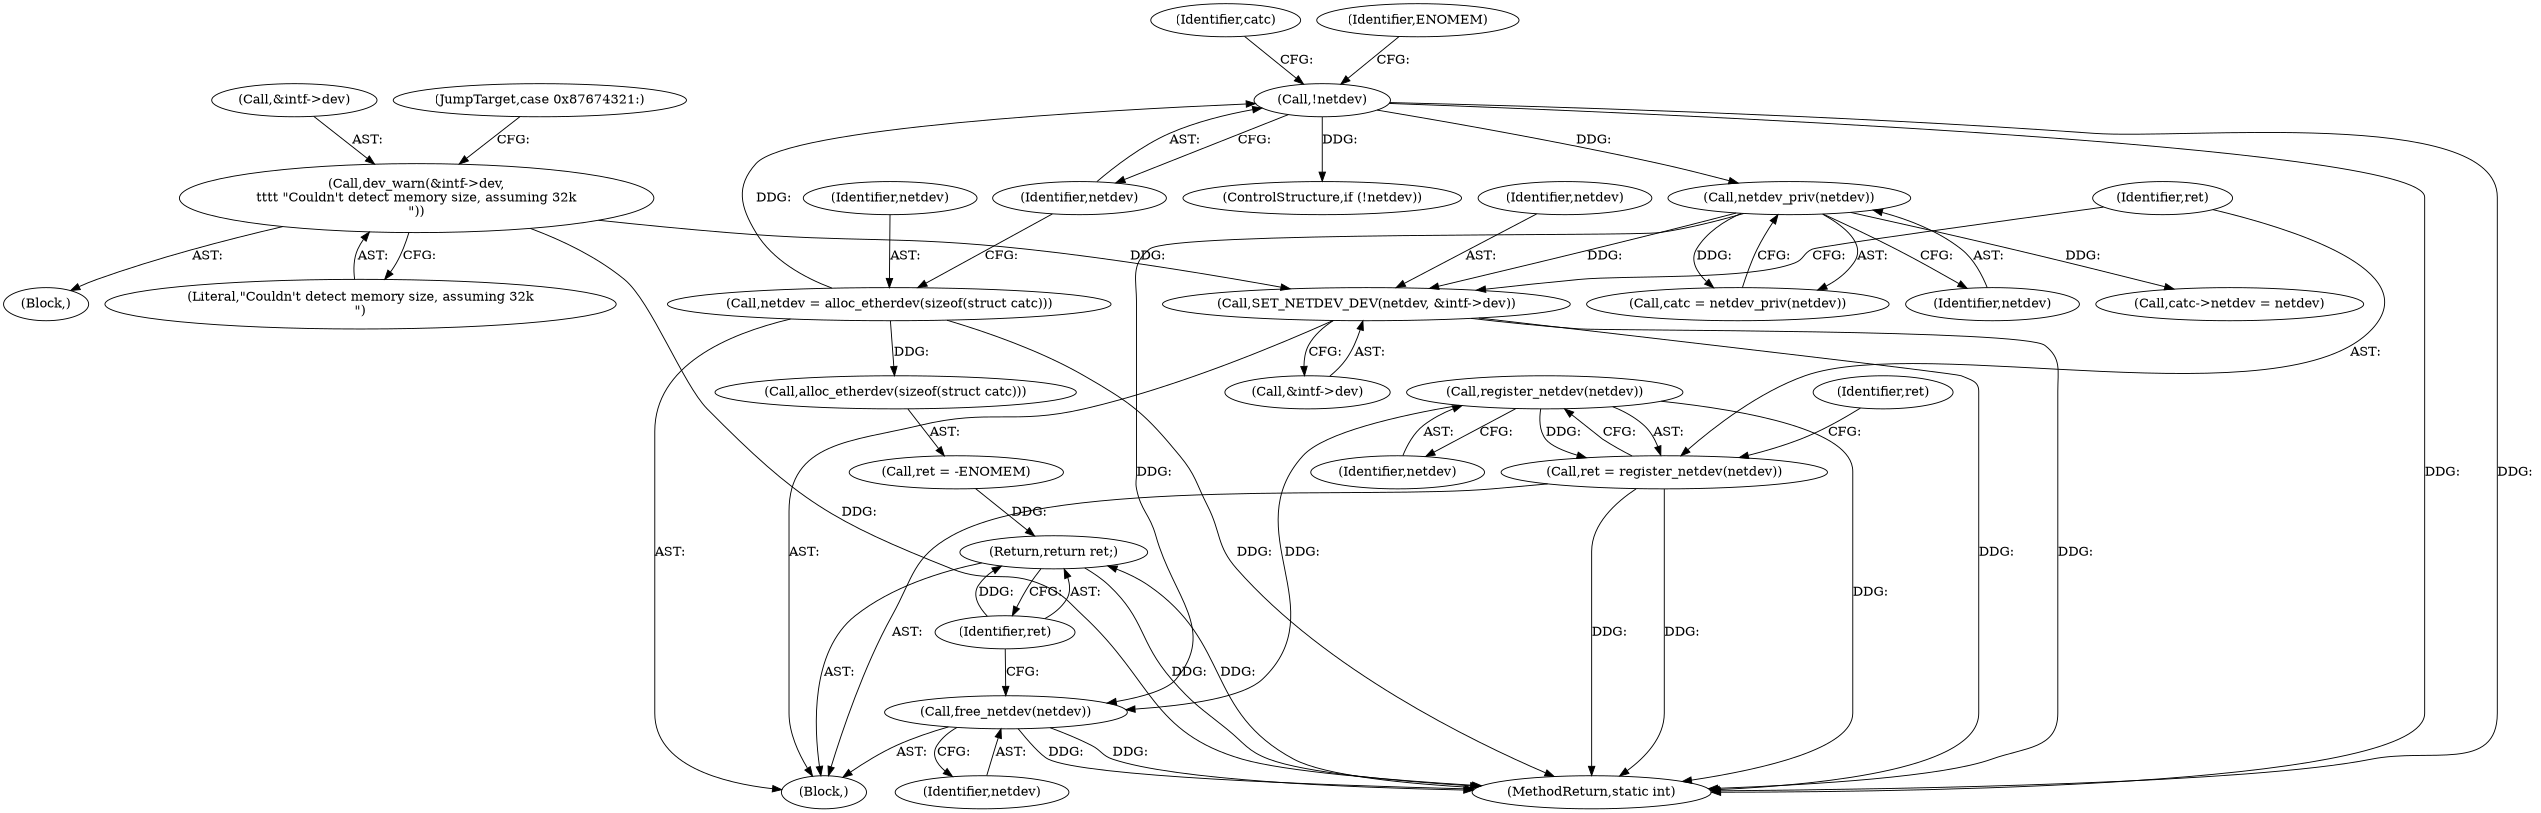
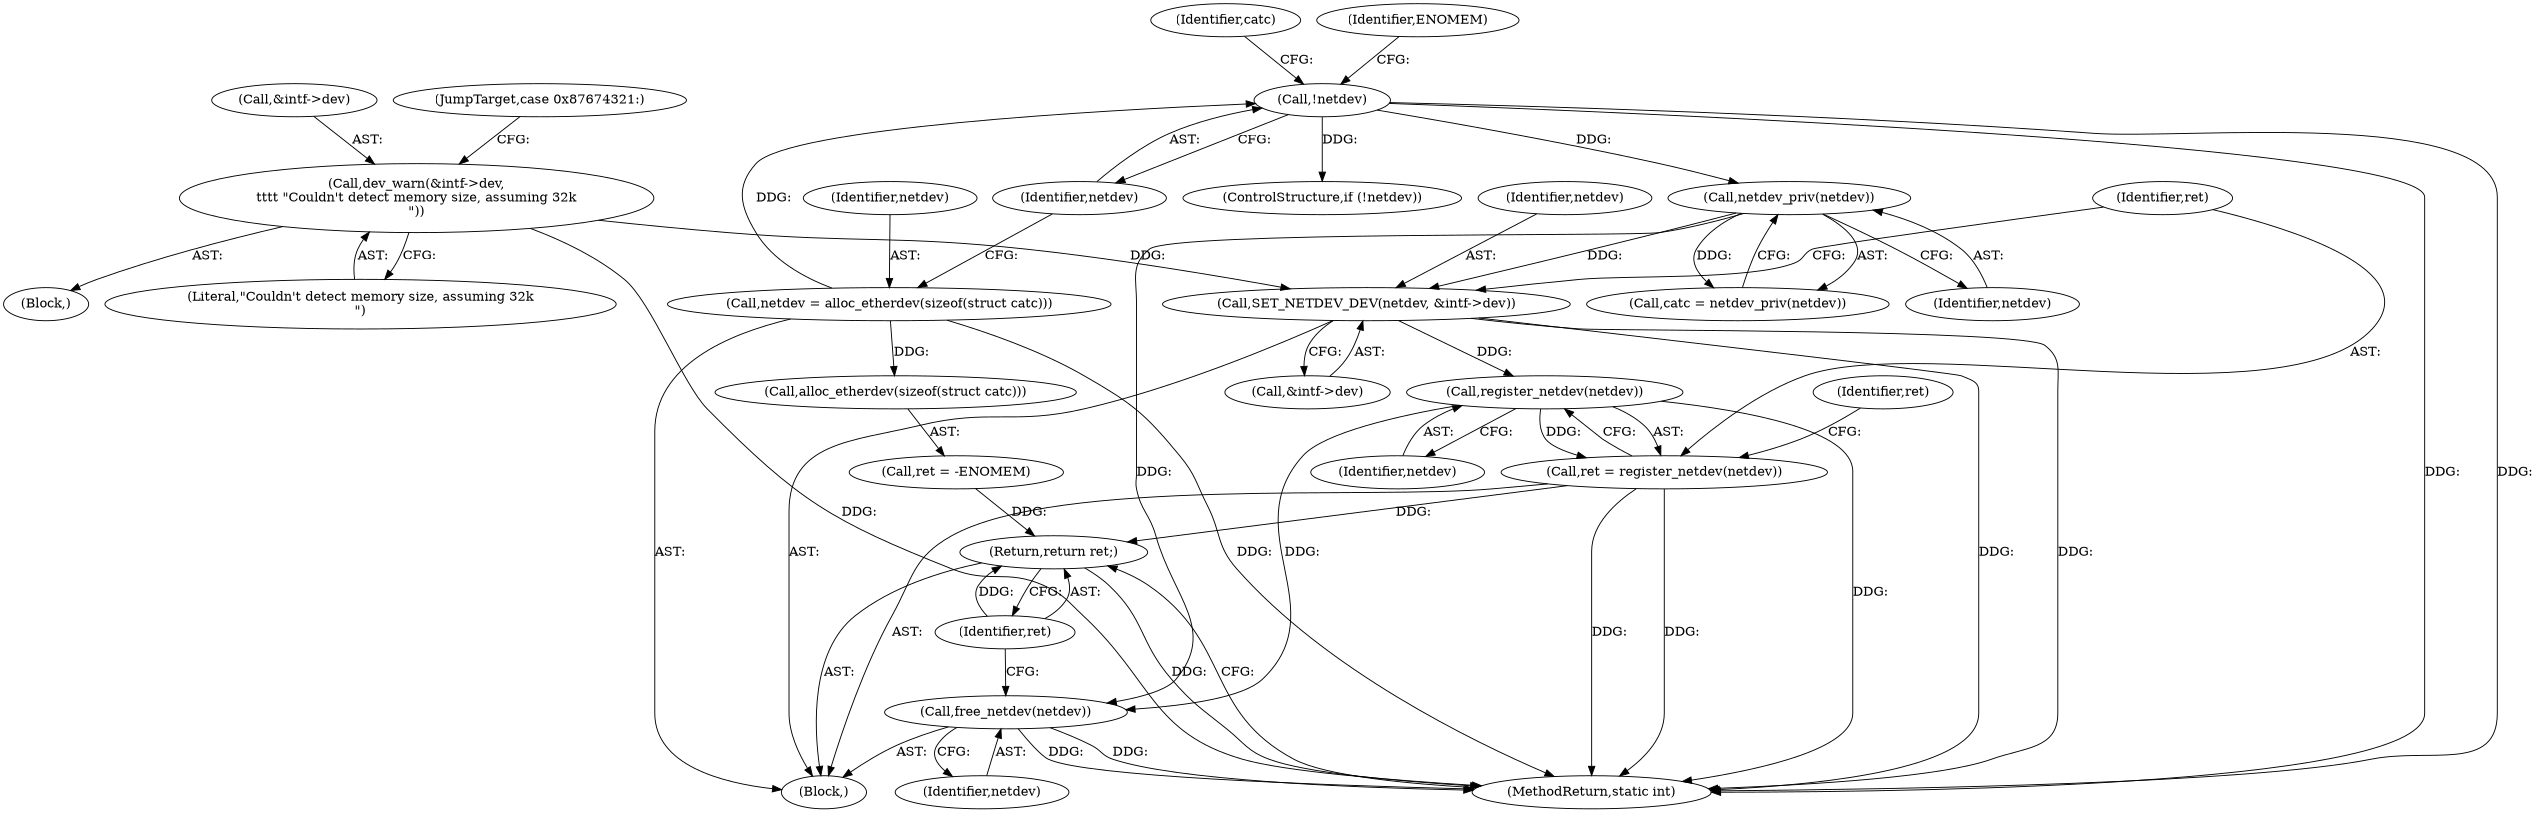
node "(Call,catc->netdev = netdev)": removed
edge "(Call,SET_NETDEV_DEV(netdev, &intf->dev))" -> "(Call,register_netdev(netdev))": added, label "DDG:"
edge "(Call,ret = register_netdev(netdev))" -> "(Return,return ret;)": added, label "DDG:"
edge "(MethodReturn,static int)" -> "(Return,return ret;)": label "DDG: " -> "CFG: "
